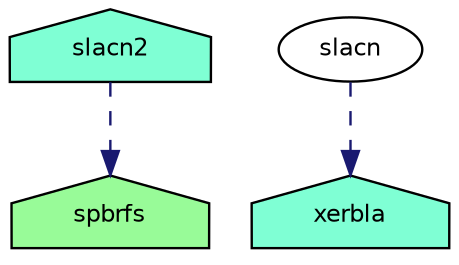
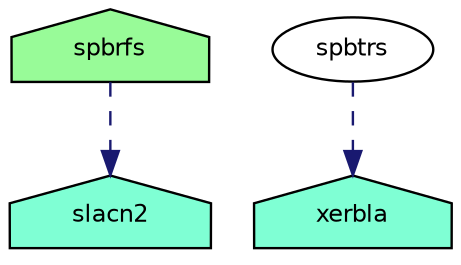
node "slacn": label "slacn" -> "spbtrs"
edge "slacn2" -> "spbrfs": reversed
